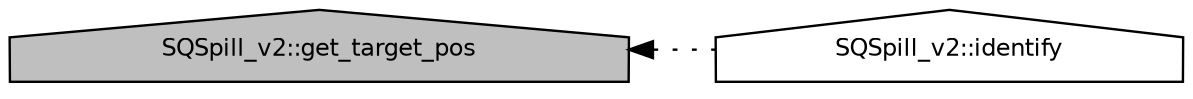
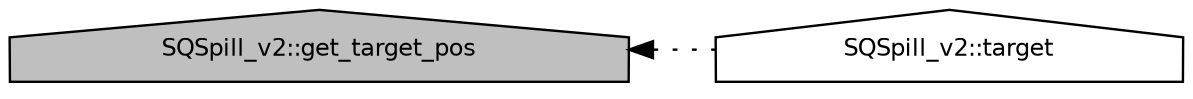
node "SQSpill_v2::identify": label "SQSpill_v2::identify" -> "SQSpill_v2::target"
